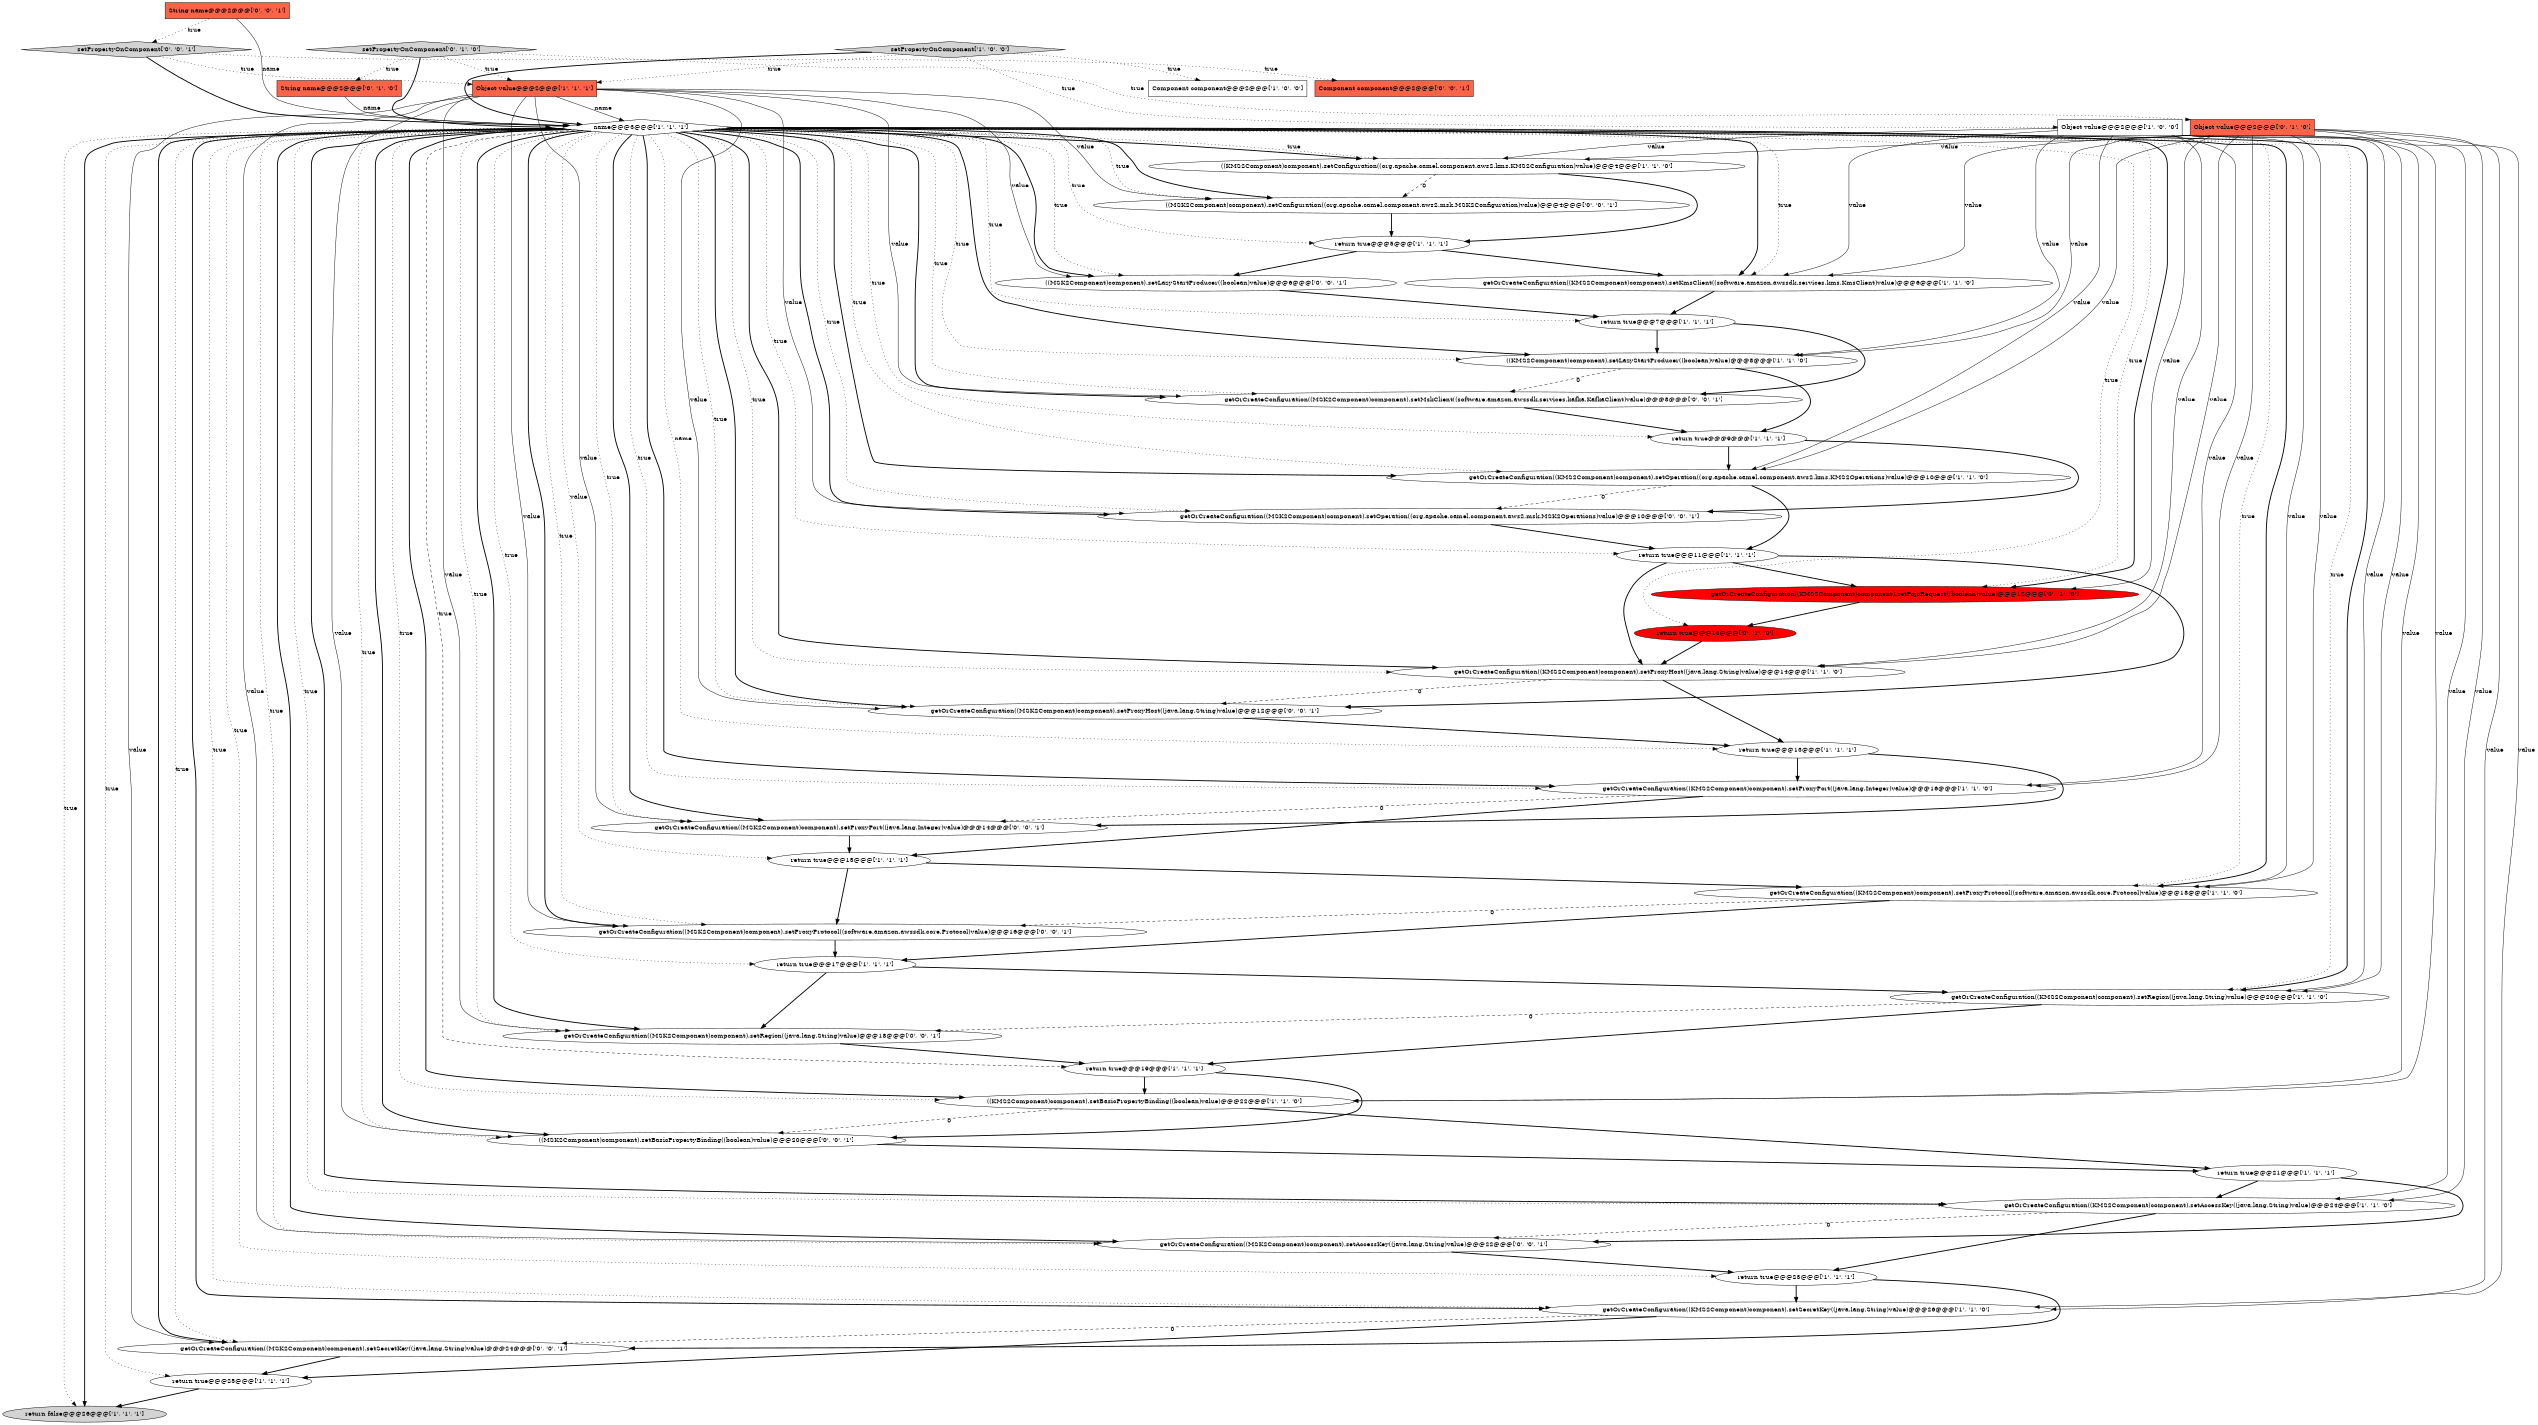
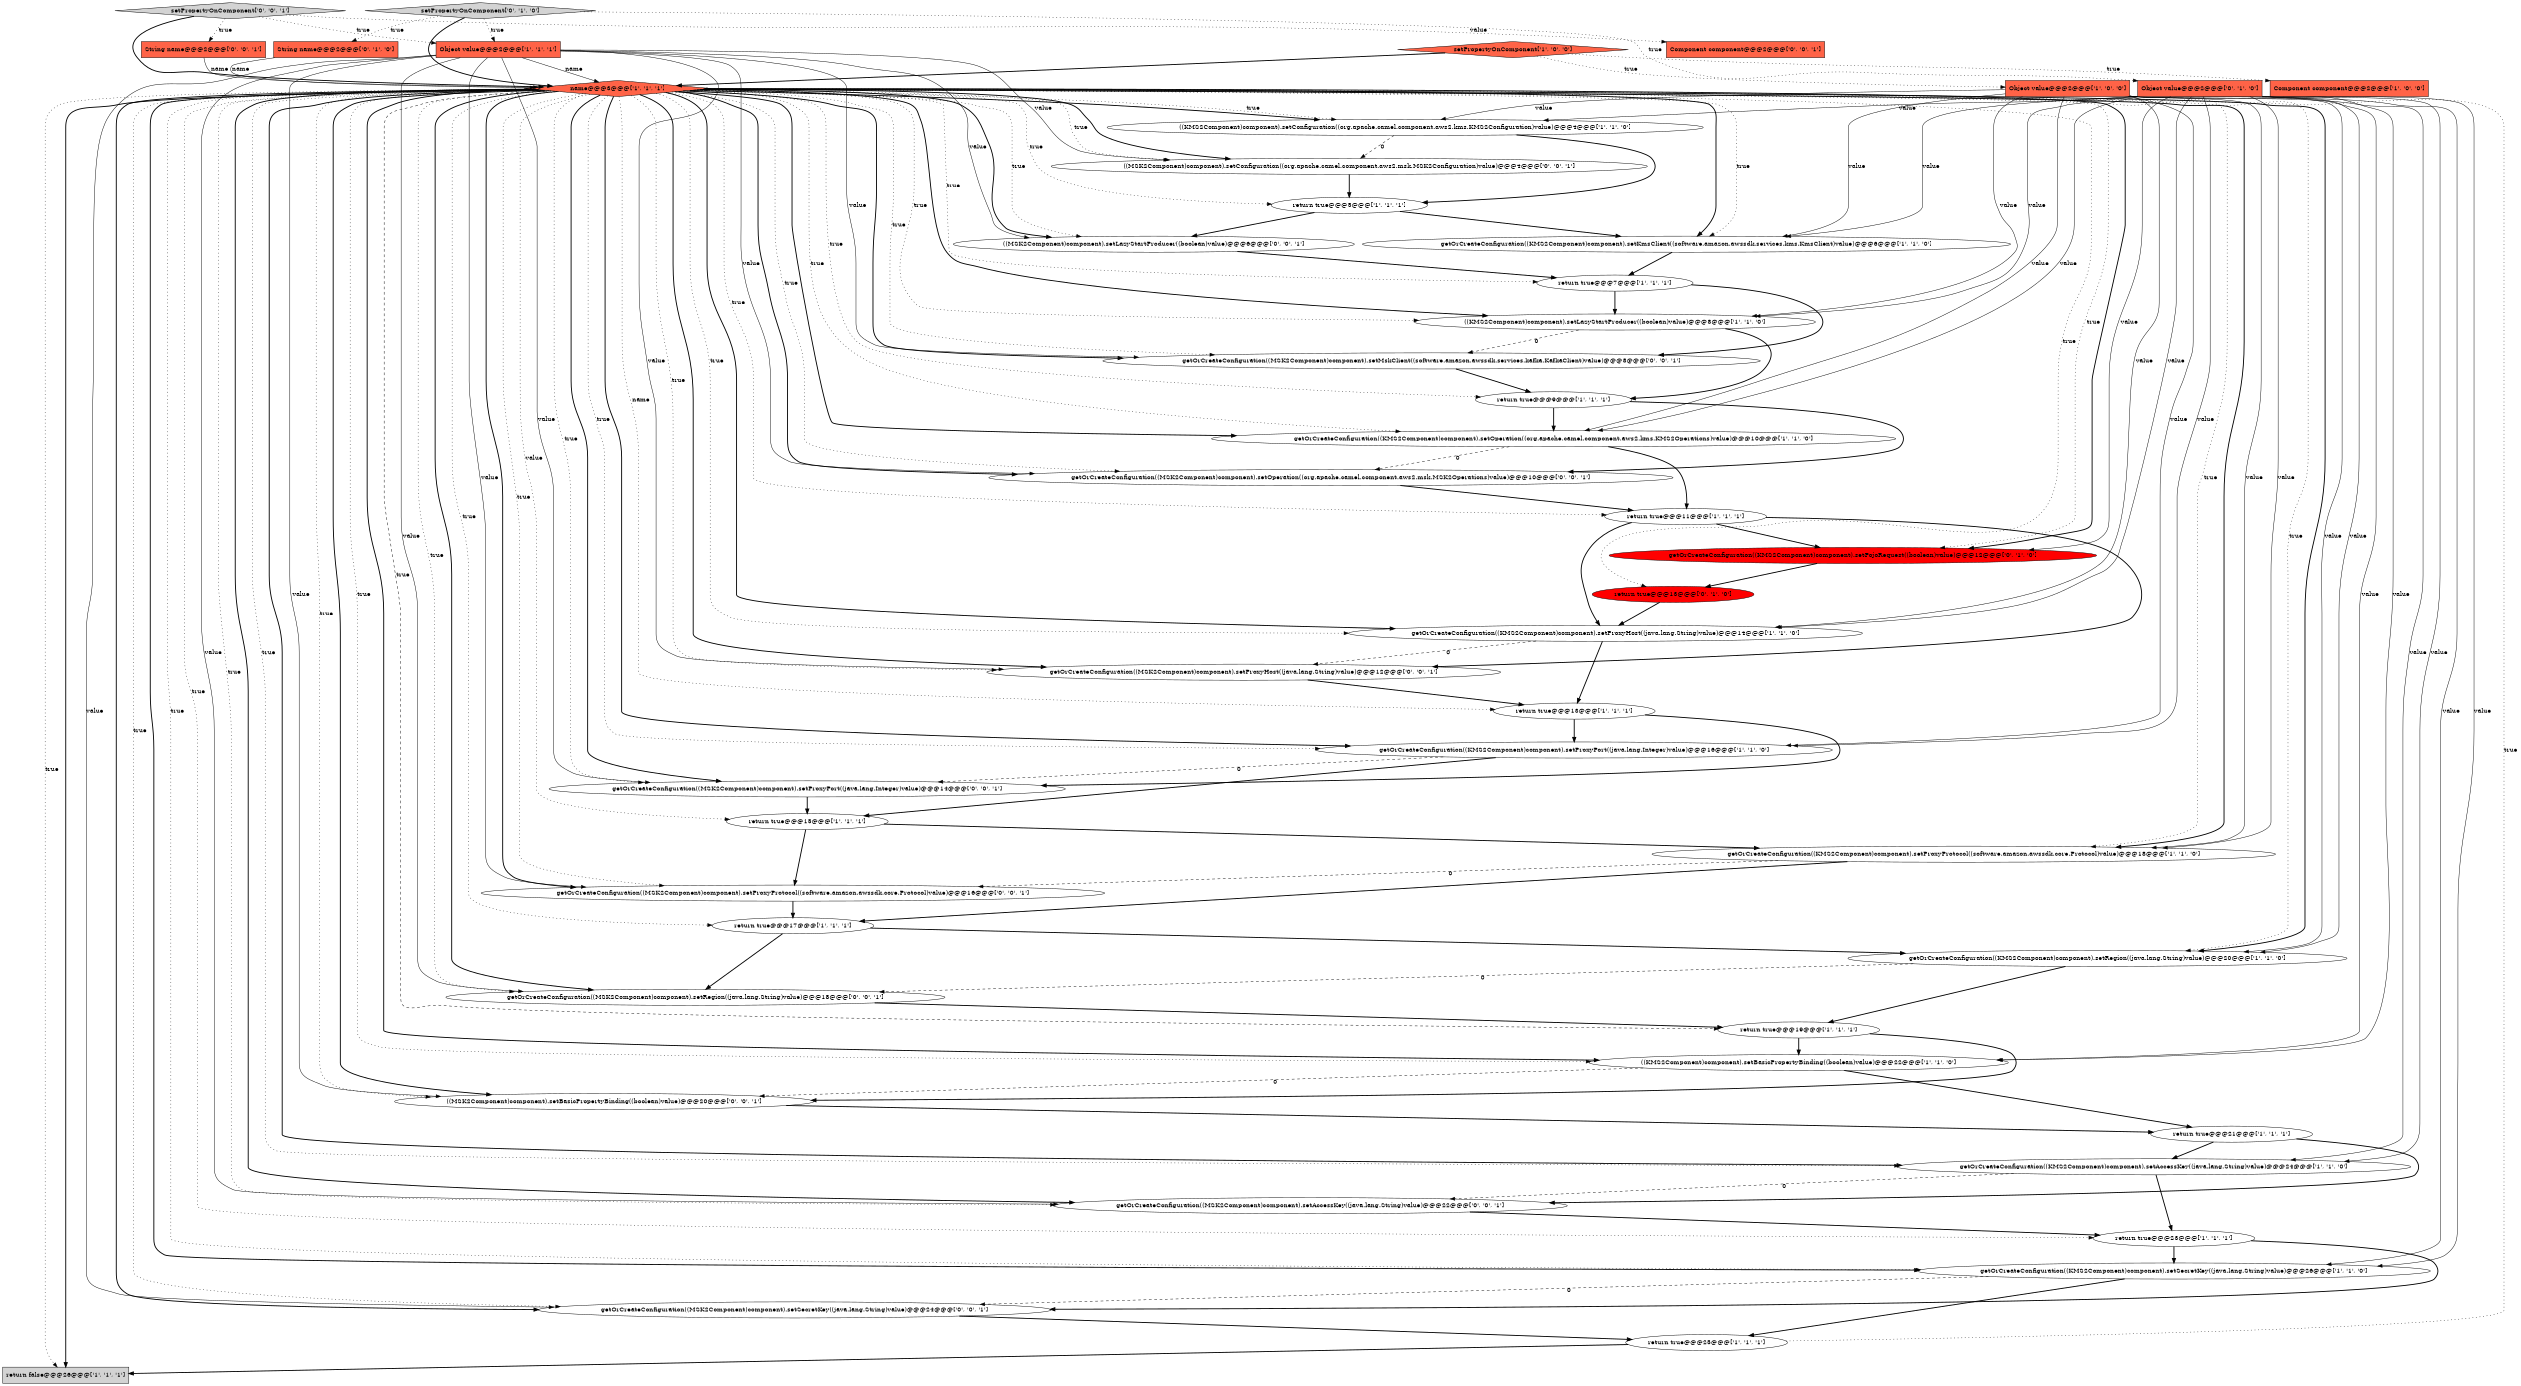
edge "String name@@@2@@@['0', '0', '1']" -> "setPropertyOnComponent['0', '0', '1']": reversed
node "setPropertyOnComponent['1', '0', '0']": fillcolor lightgray -> tomato
edge "setPropertyOnComponent['1', '0', '0']" -> "Object value@@@2@@@['1', '1', '1']": removed, label "true"
edge "setPropertyOnComponent['0', '0', '1']" -> "Component component@@@2@@@['0', '0', '1']": label "true" -> "value"
node "Component component@@@2@@@['1', '0', '0']": fillcolor white -> tomato
node "name@@@3@@@['1', '1', '1']": fillcolor white -> tomato
node "Object value@@@2@@@['1', '0', '0']": fillcolor white -> tomato
edge "name@@@3@@@['1', '1', '1']" -> "return true@@@25@@@['1', '1', '1']": reversed
node "return false@@@26@@@['1', '1', '1']": shape ellipse -> box
